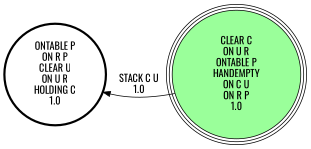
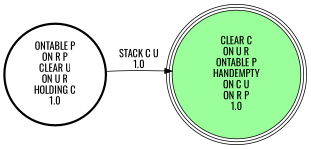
edge "CLEAR C ON U R ONTABLE P HANDEMPTY ON C U ON R P 1.0" -> "ONTABLE P ON R P CLEAR U ON U R HOLDING C 1.0": reversed
